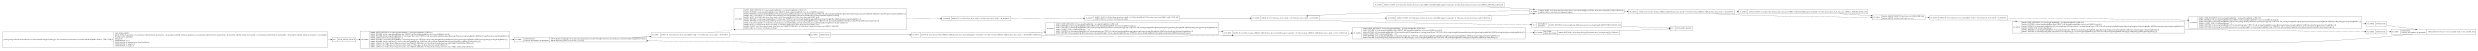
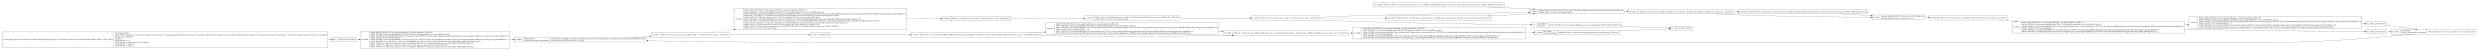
edge "39: 0x003e" -> "37: 0x003b": reversed
edge "43: 0x0048" -> "45: 0x005c": now "44: 0x004a" -> "45: 0x005c"
